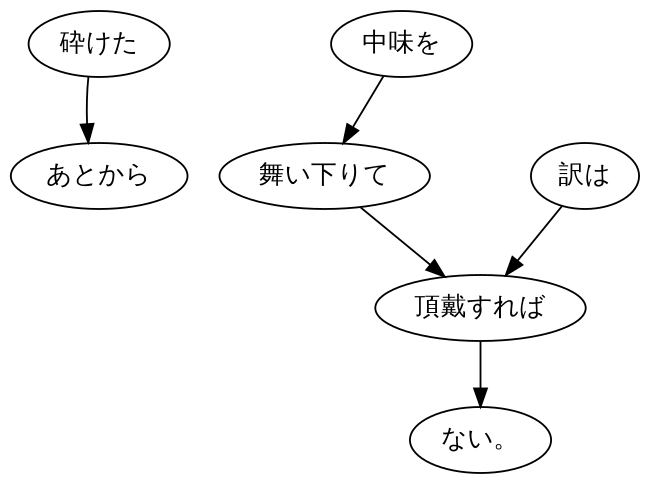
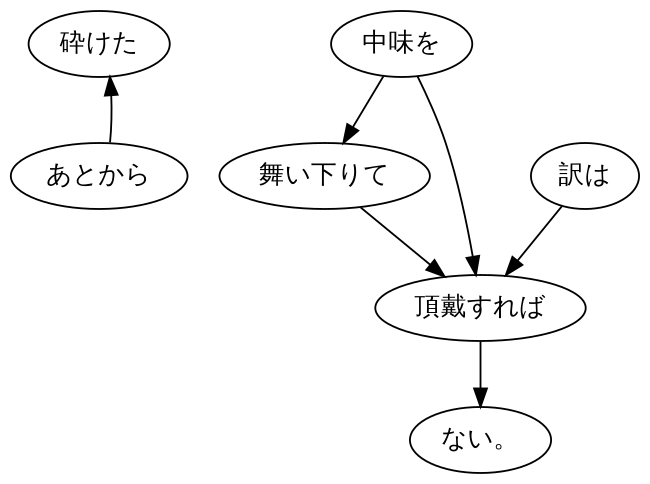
edge "砕けた" -> "あとから": reversed
edge "中味を" -> "頂戴すれば": added
